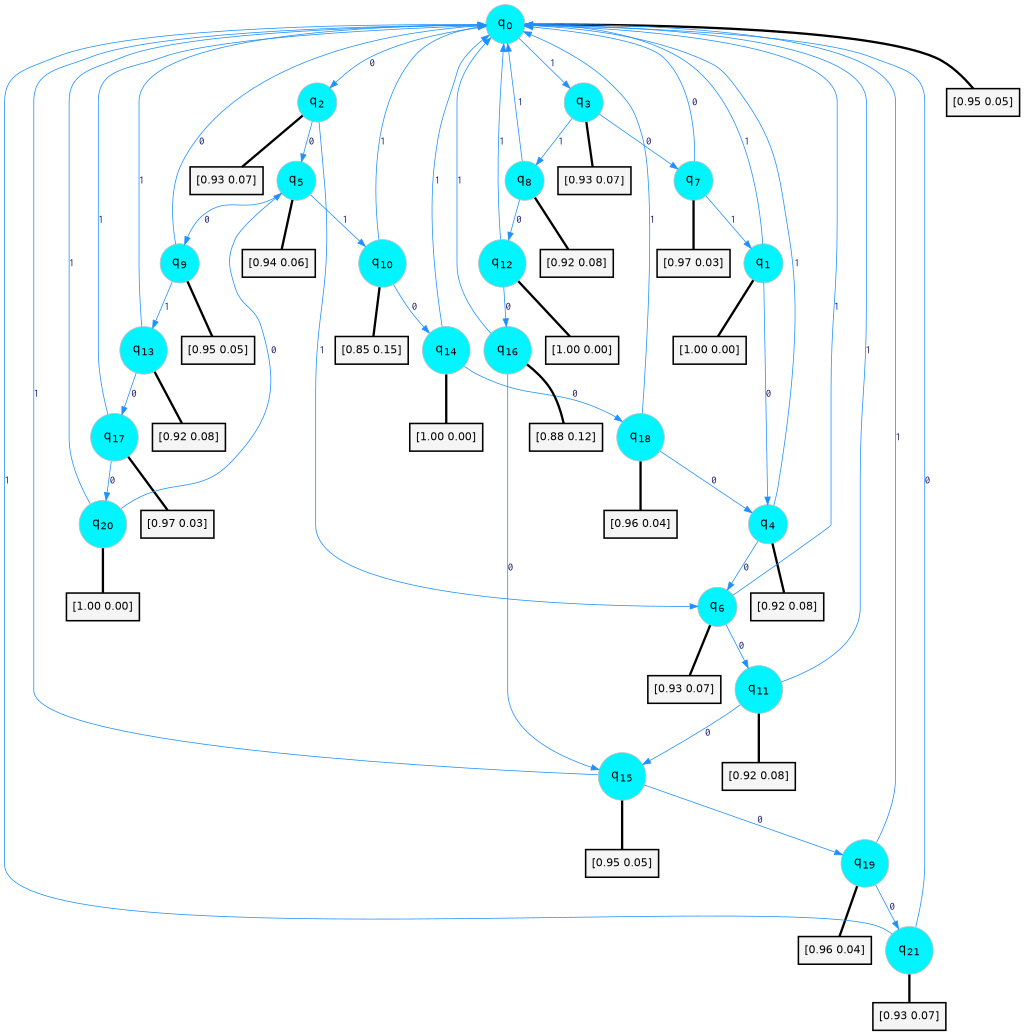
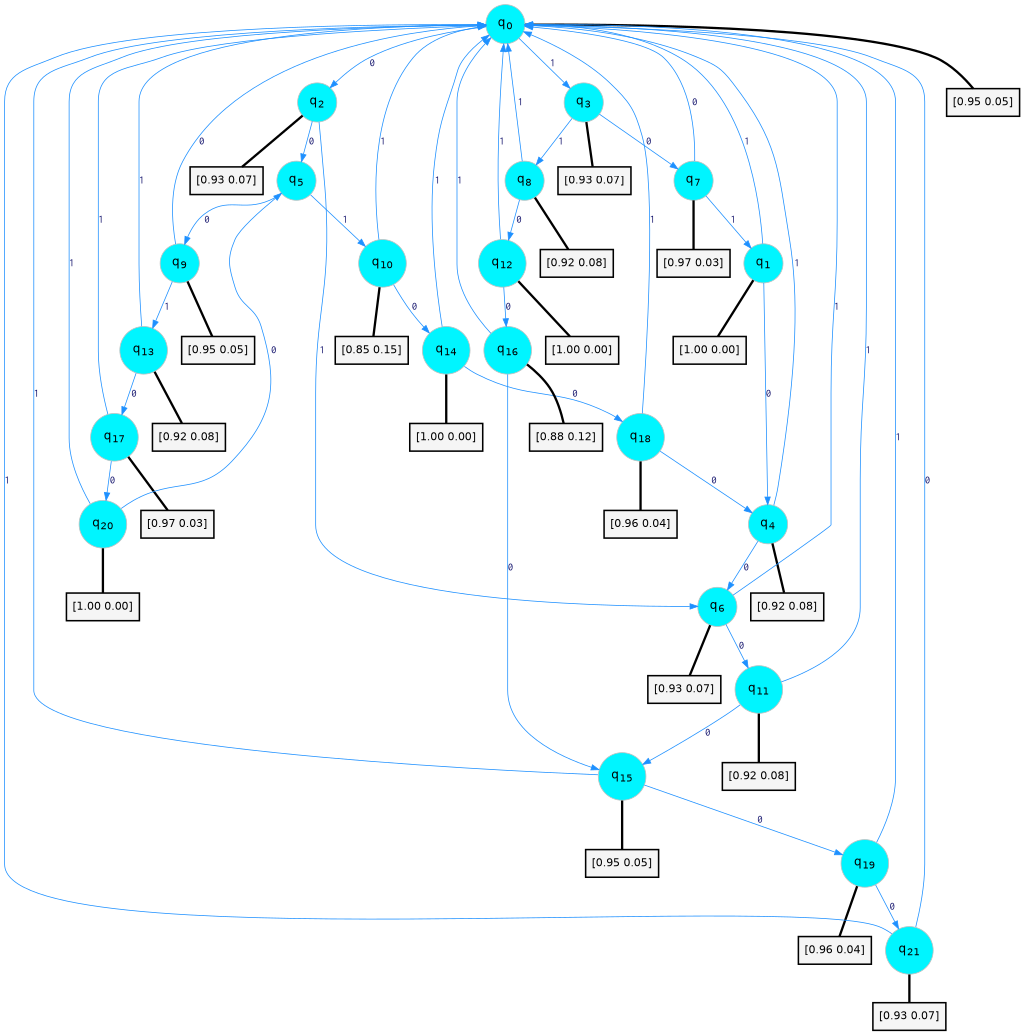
node "[0.94 0.06]": removed
